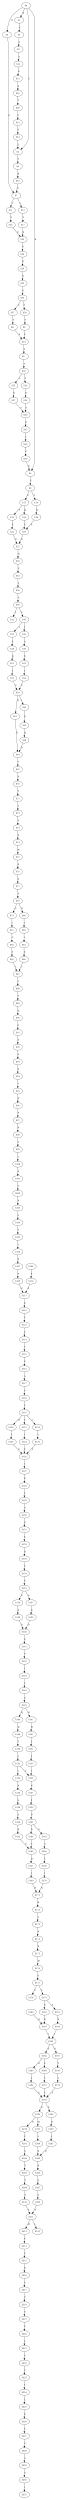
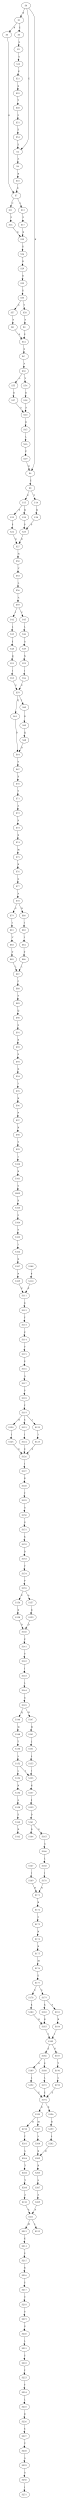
edge "S0" -> "S3": now "S1" -> "S3"
edge "S43" -> "S45": now "S42" -> "S45"
node "S165": removed
edge "S178" -> "S180": added, label "K"
